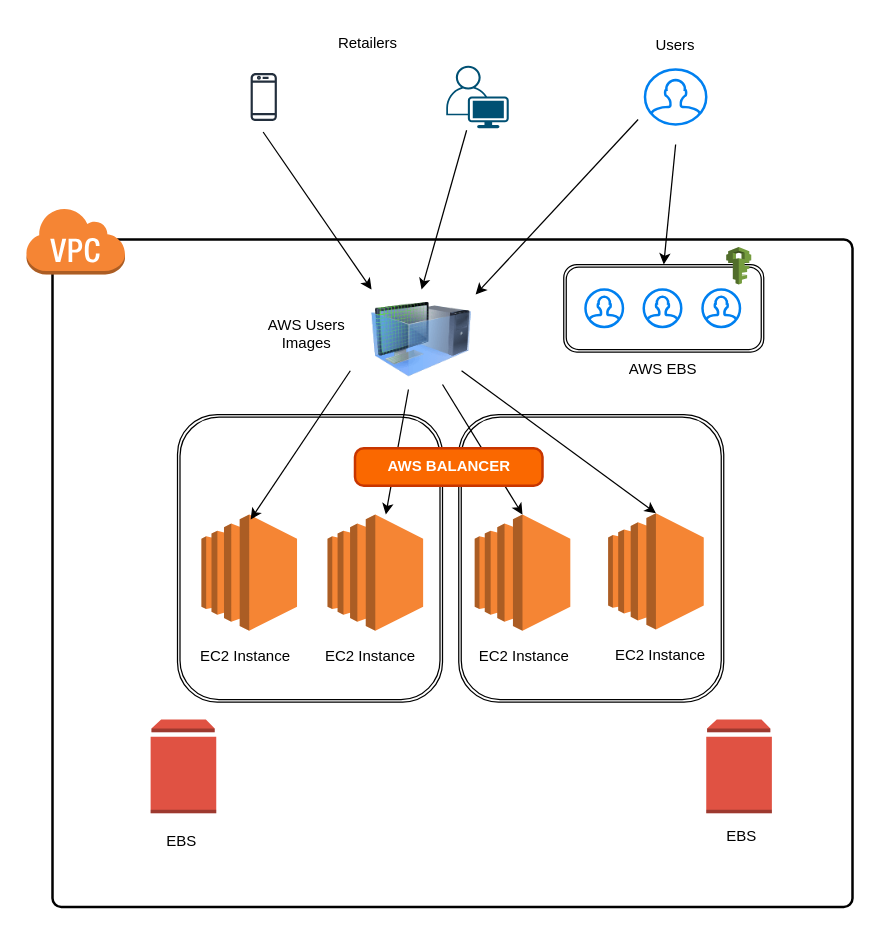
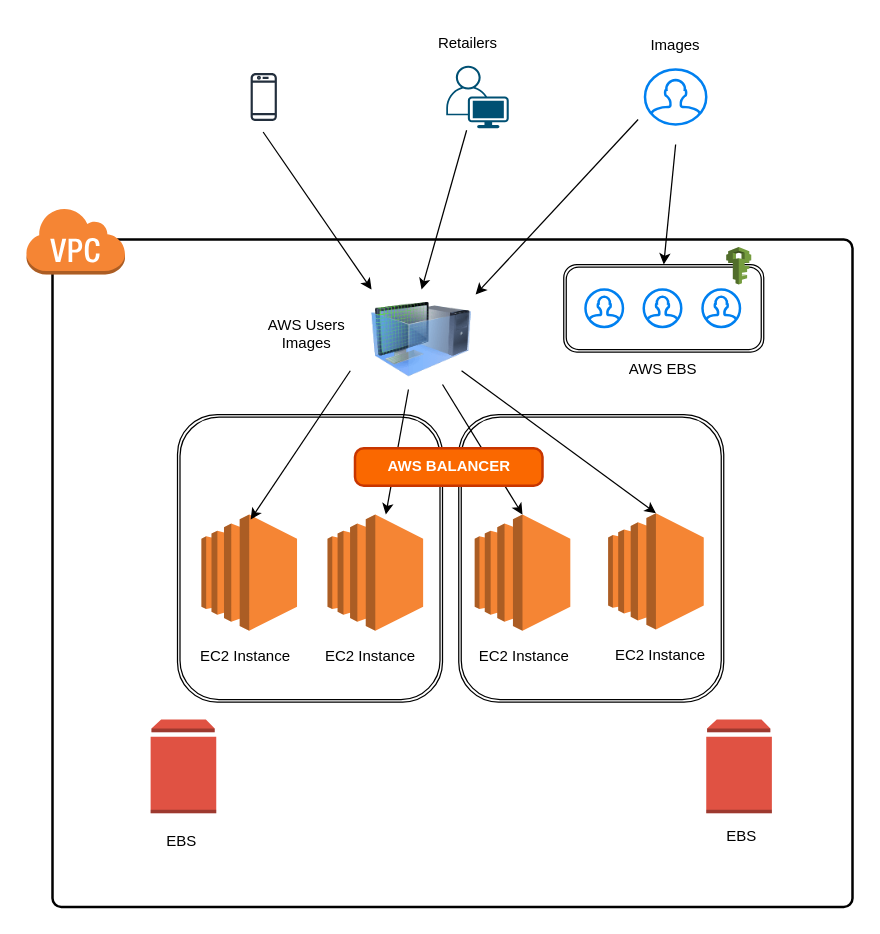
node "Retailers": moved (368, 44) -> (468, 44)
node "Users": label "Users" -> "Images"
